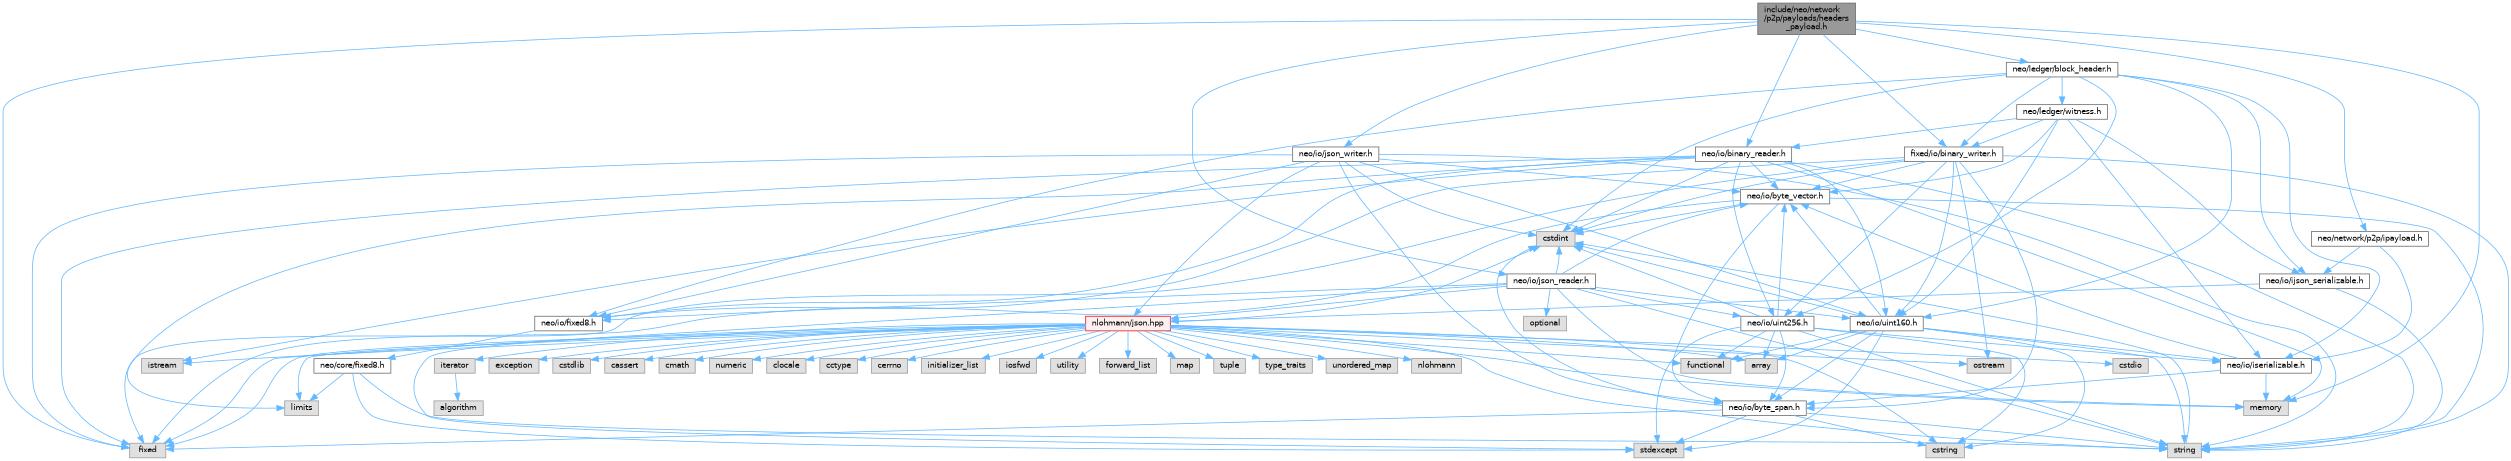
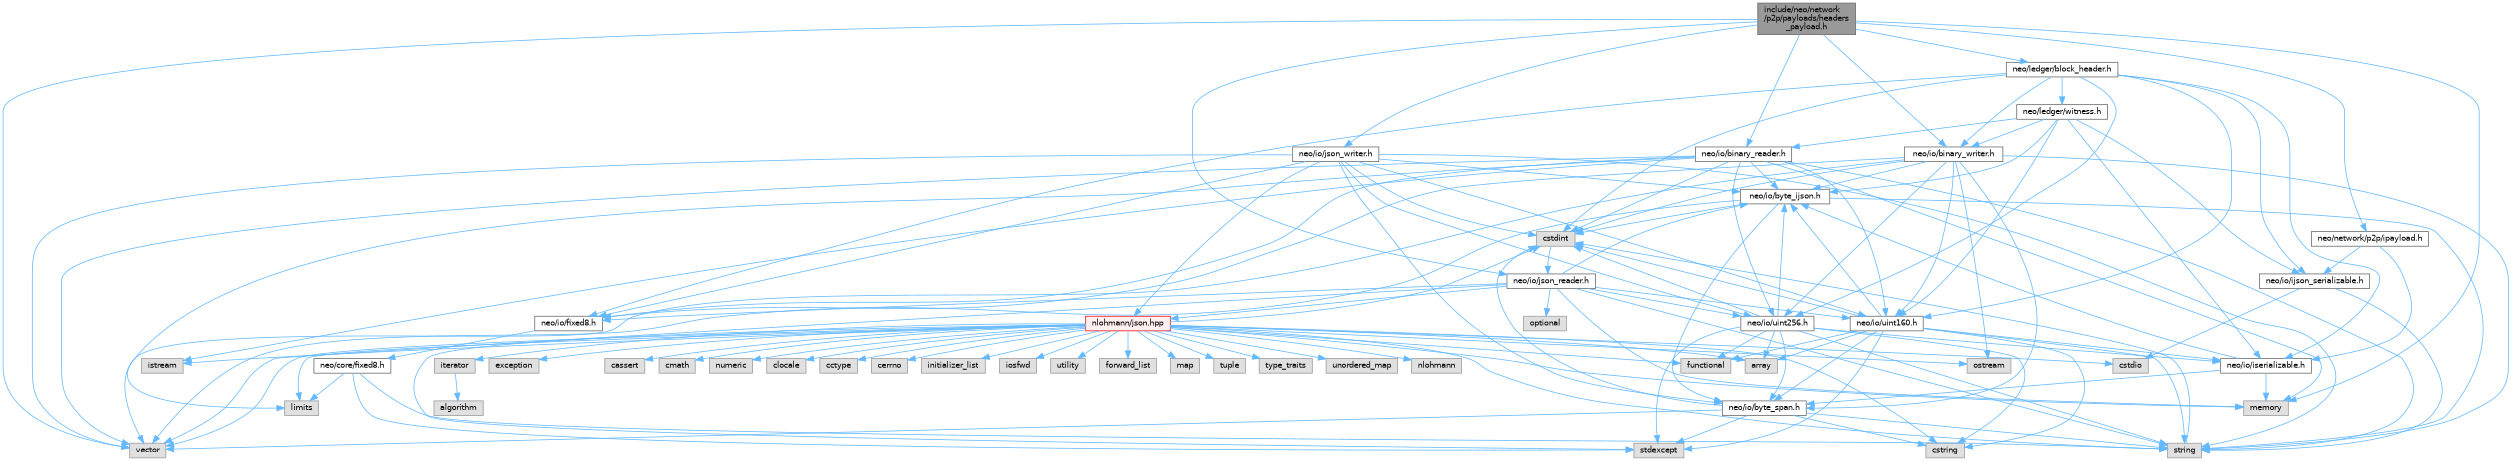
node "fixed/io/binary_writer.h": label "fixed/io/binary_writer.h" -> "neo/io/binary_writer.h"
node "neo/io/byte_vector.h": label "neo/io/byte_vector.h" -> "neo/io/byte_ijson.h"
edge "neo/io/json_writer.h" -> "neo/io/uint256.h": added
edge "neo/io/json_reader.h" -> "cstdint": reversed
edge "neo/io/ijson_serializable.h" -> "nlohmann/json.hpp": now "neo/io/ijson_serializable.h" -> "cstdio"
node "cstdlib": removed
node "fixed": label "fixed" -> "vector"
